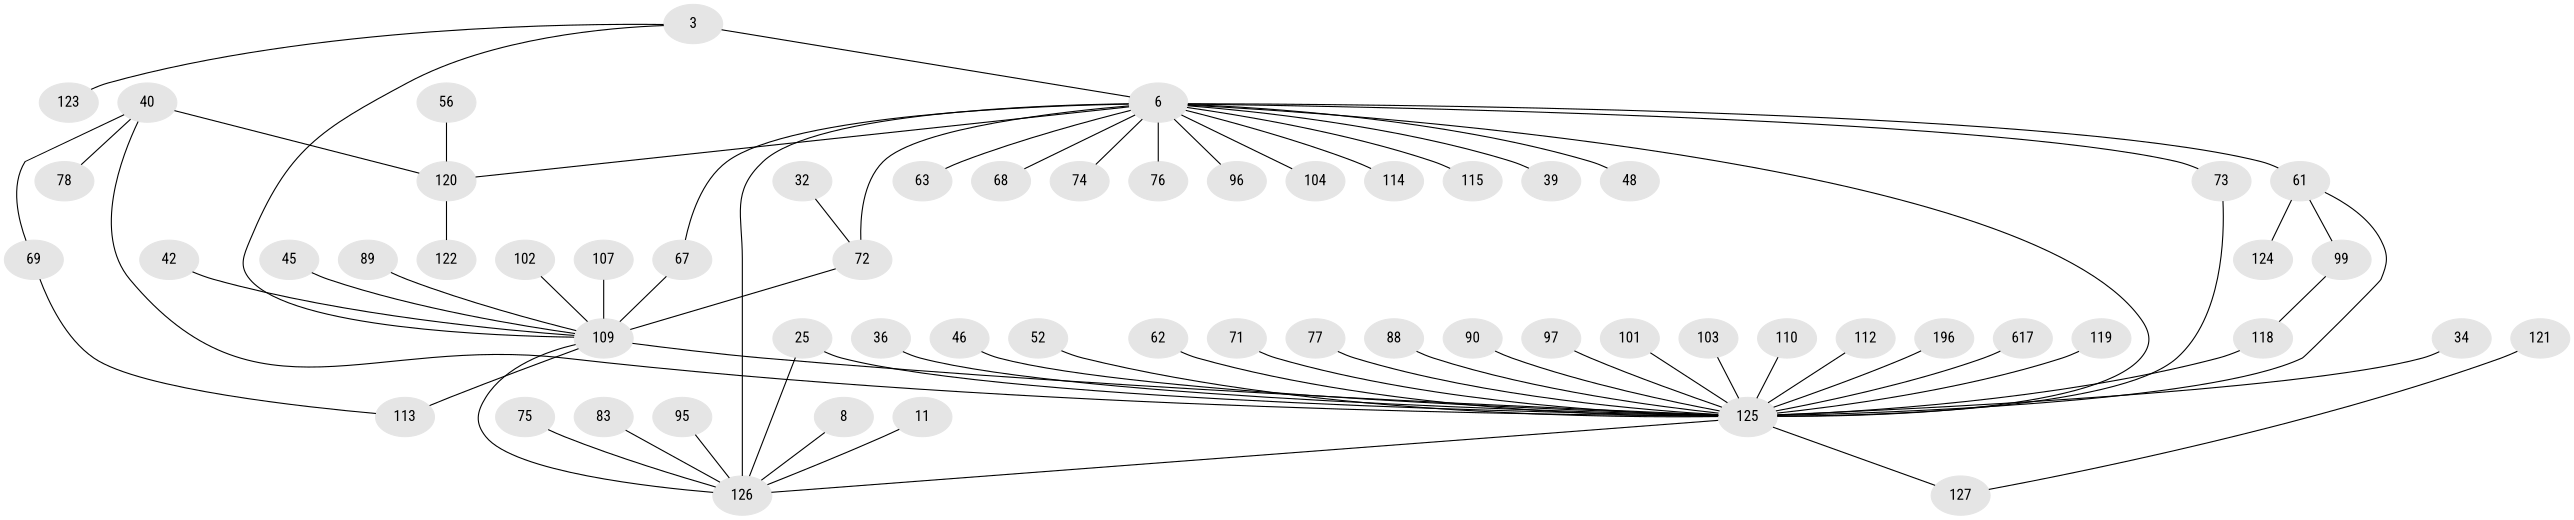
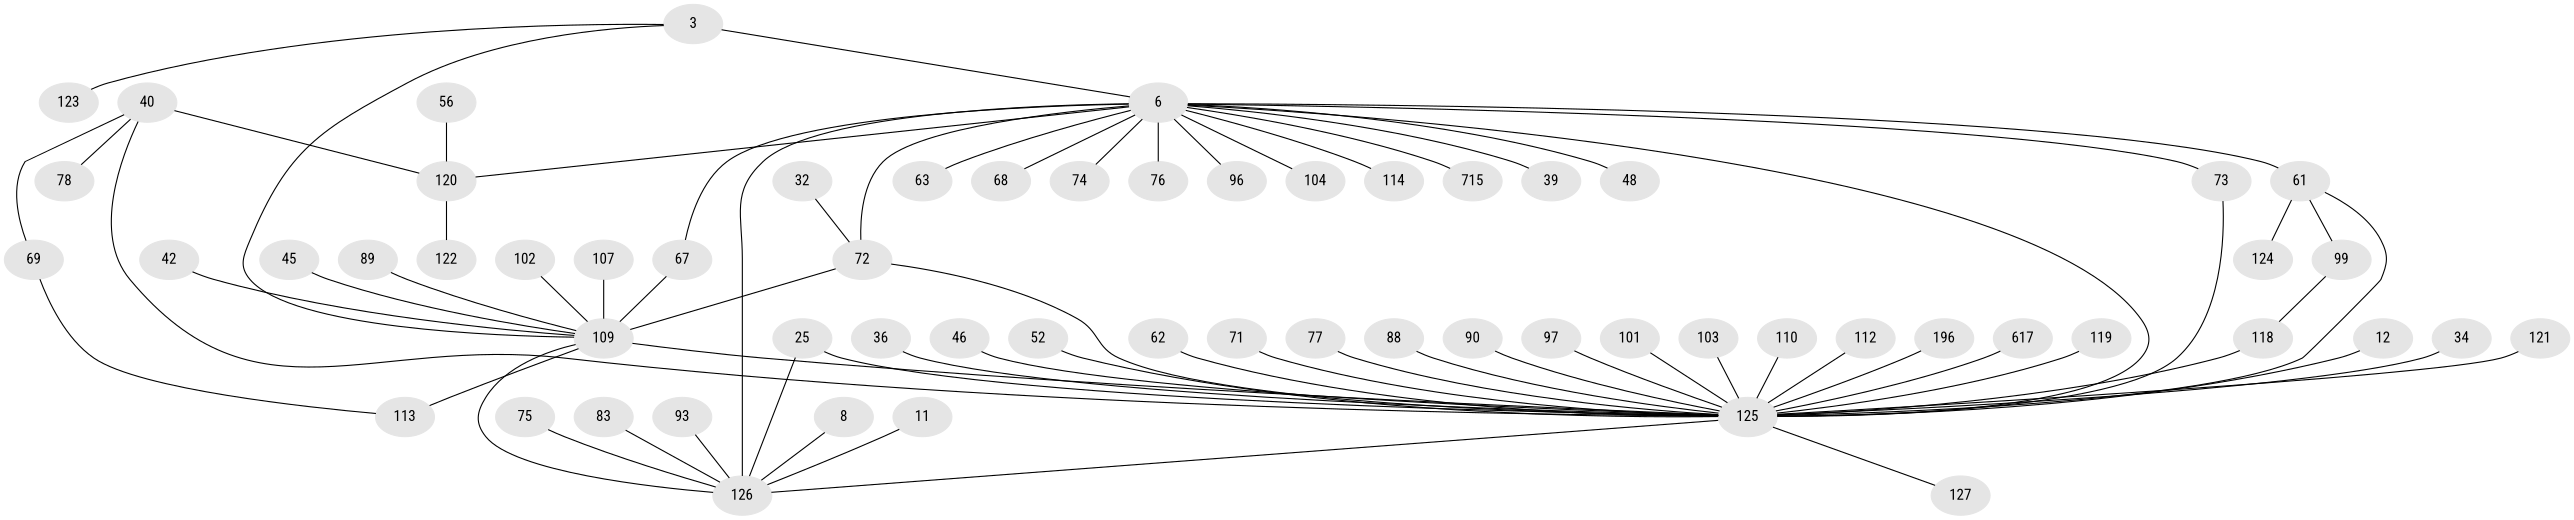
node "115": label "115" -> "715"
node "12": added
edge "72" -- "125": added
node "95": label "95" -> "93"
edge "121" -- "127": now "121" -- "125"
